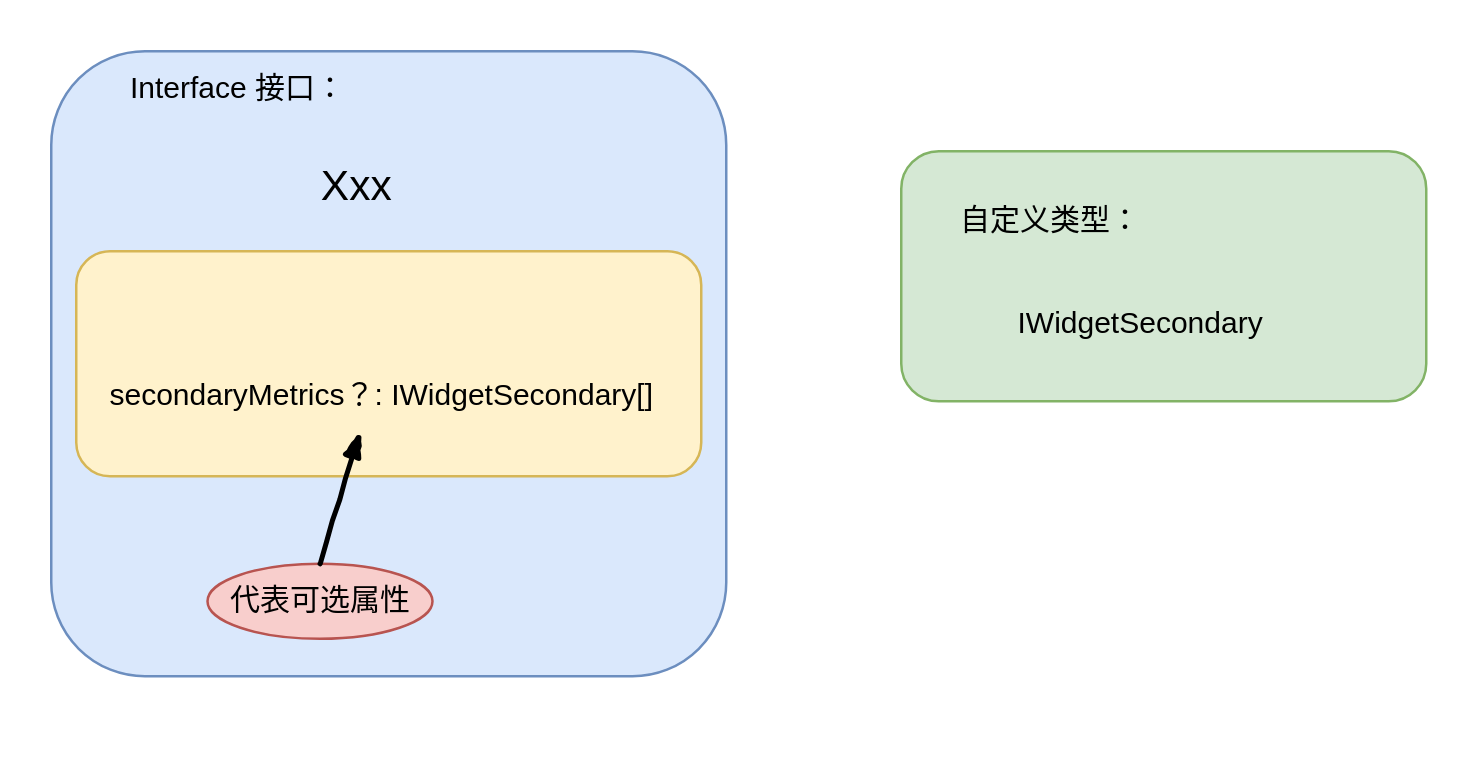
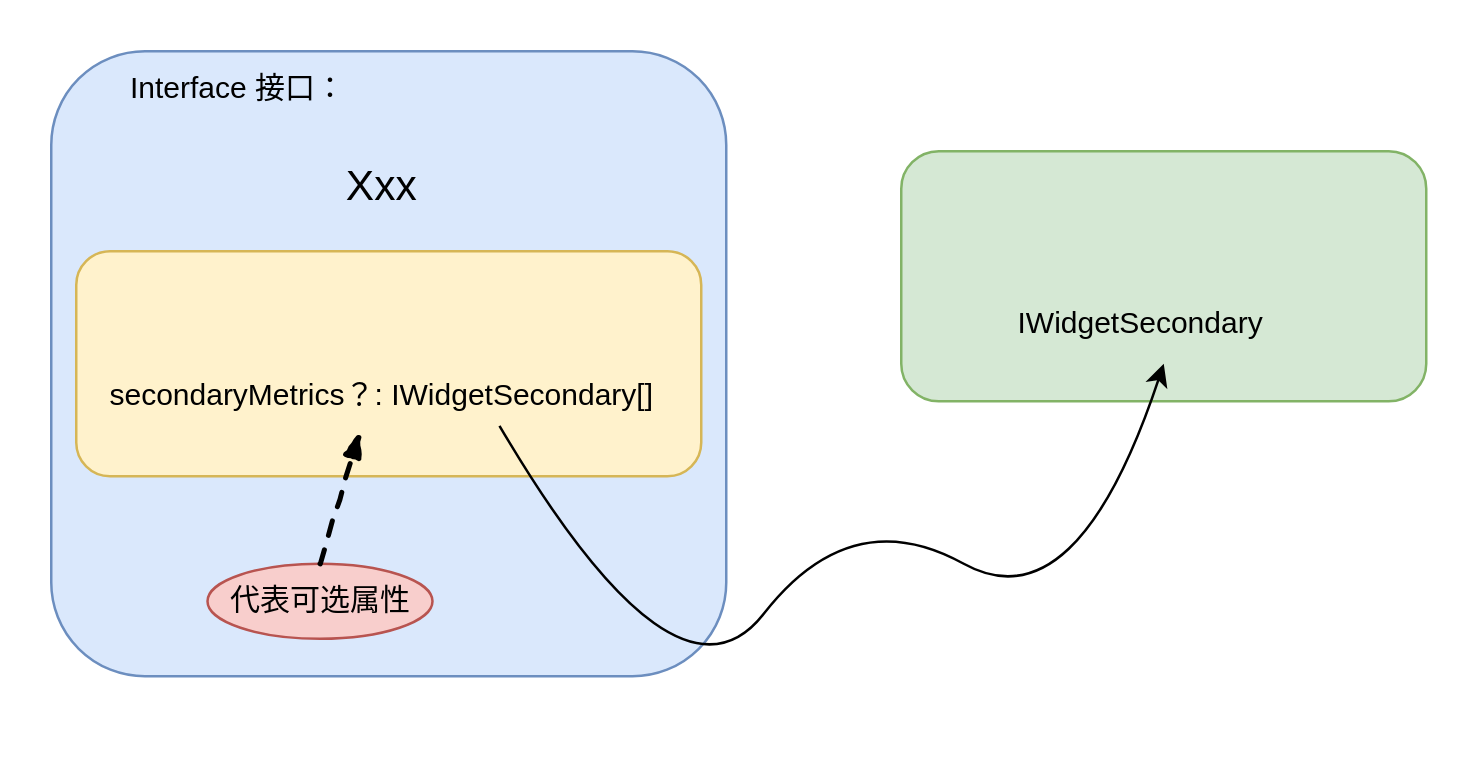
node "Xxx": moved (358, 189) -> (383, 189)
node "自定义类型：": removed
edge "代表可选属性" -> "secondaryMetrics？: IWidgetSecondary[]": style solid -> dashed
edge "secondaryMetrics？: IWidgetSecondary[]" -> "IWidgetSecondary": added
